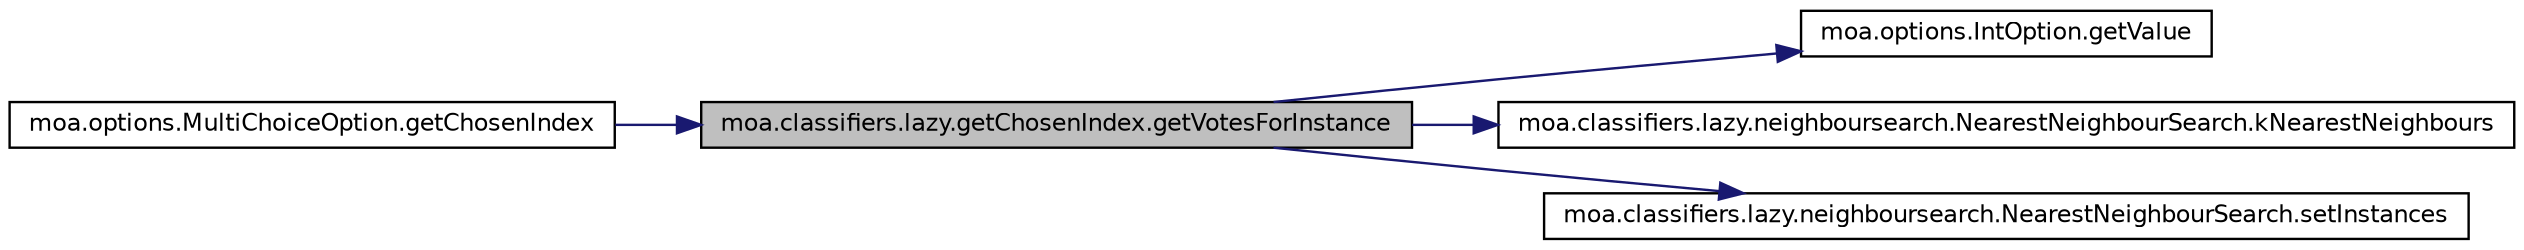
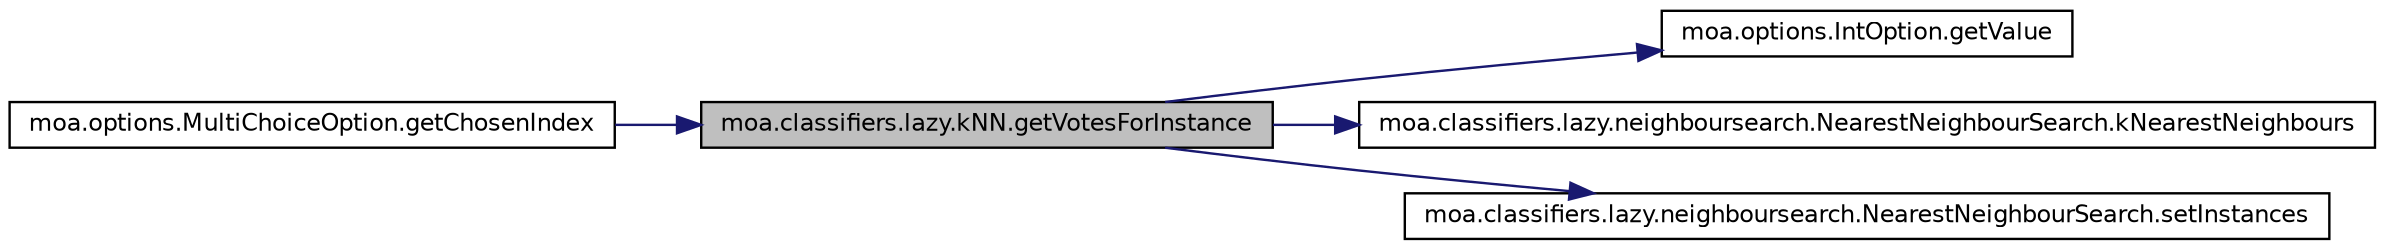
node "moa.classifiers.lazy.getChosenIndex.getVotesForInstance": label "moa.classifiers.lazy.getChosenIndex.getVotesForInstance" -> "moa.classifiers.lazy.kNN.getVotesForInstance"
